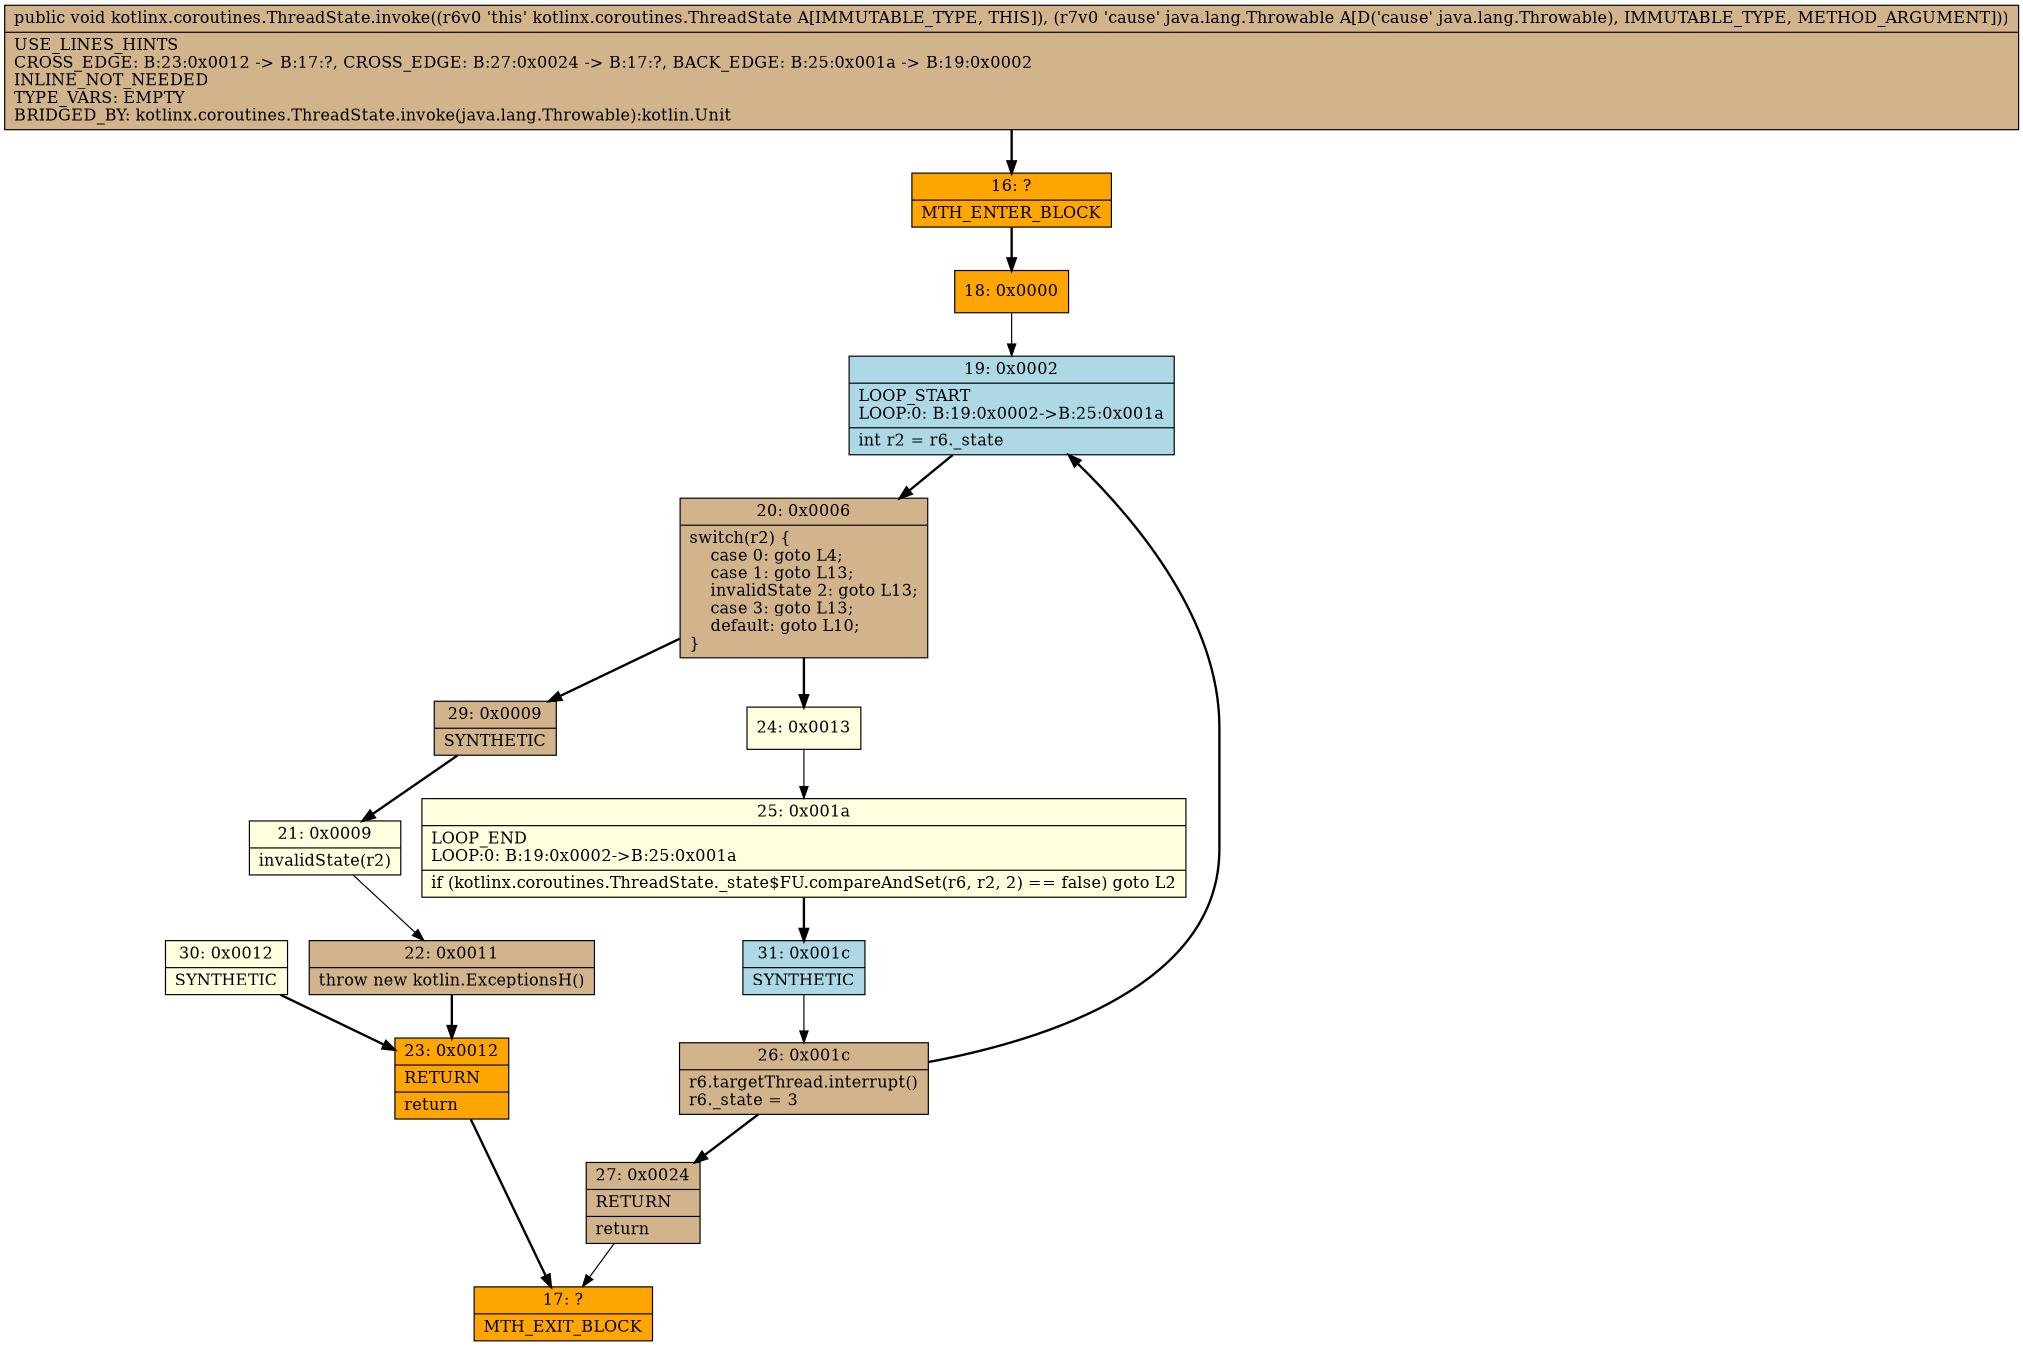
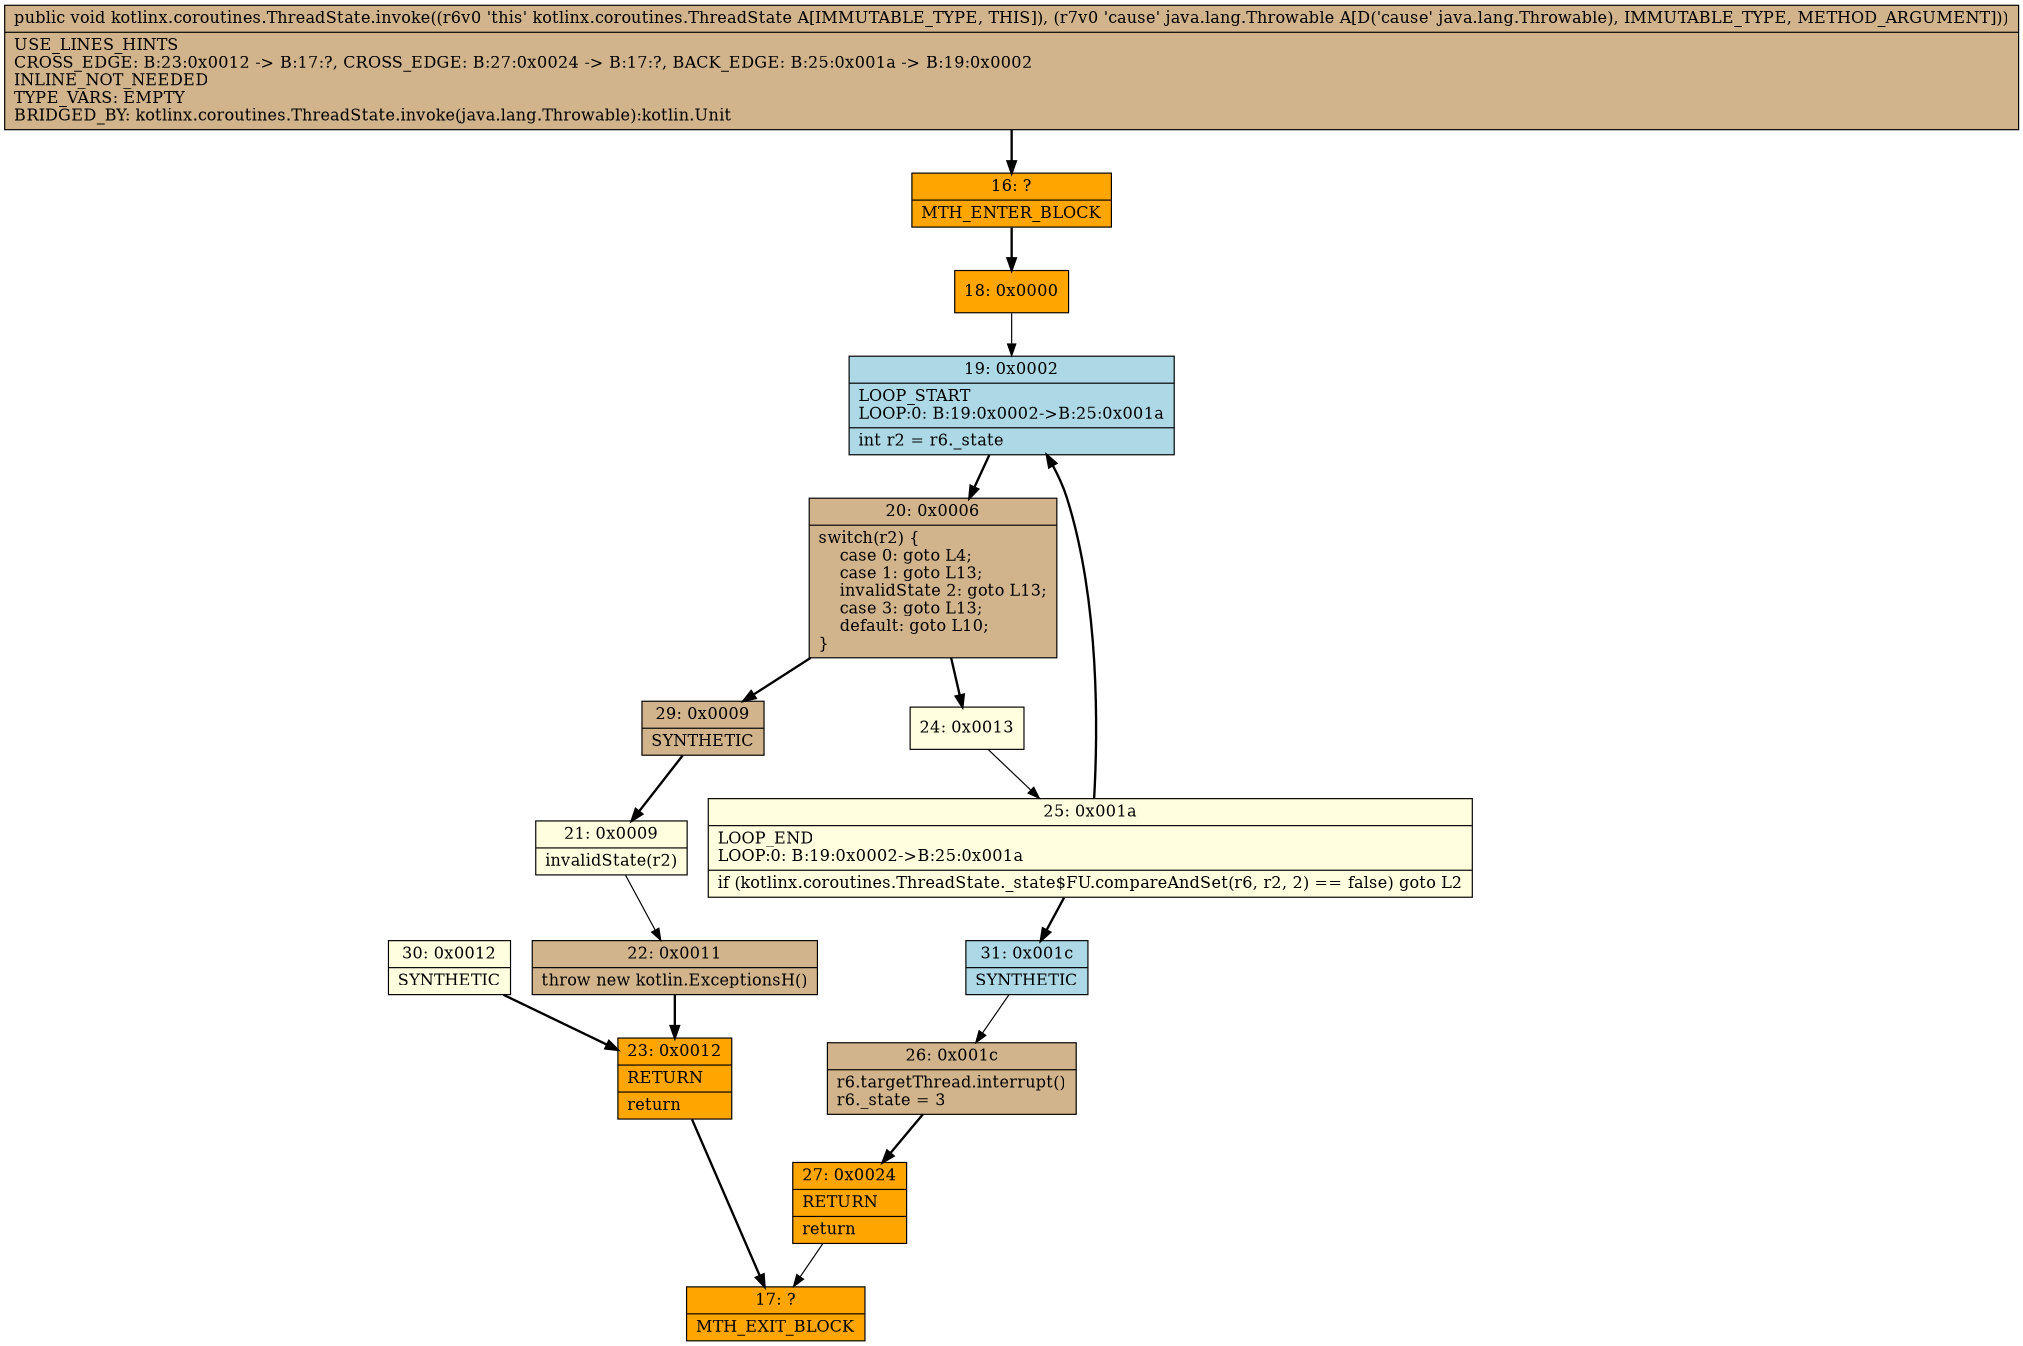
edge "26: 0x001c" -> "19: 0x0002": now "25: 0x001a" -> "19: 0x0002"
node "27: 0x0024": fillcolor tan -> orange
